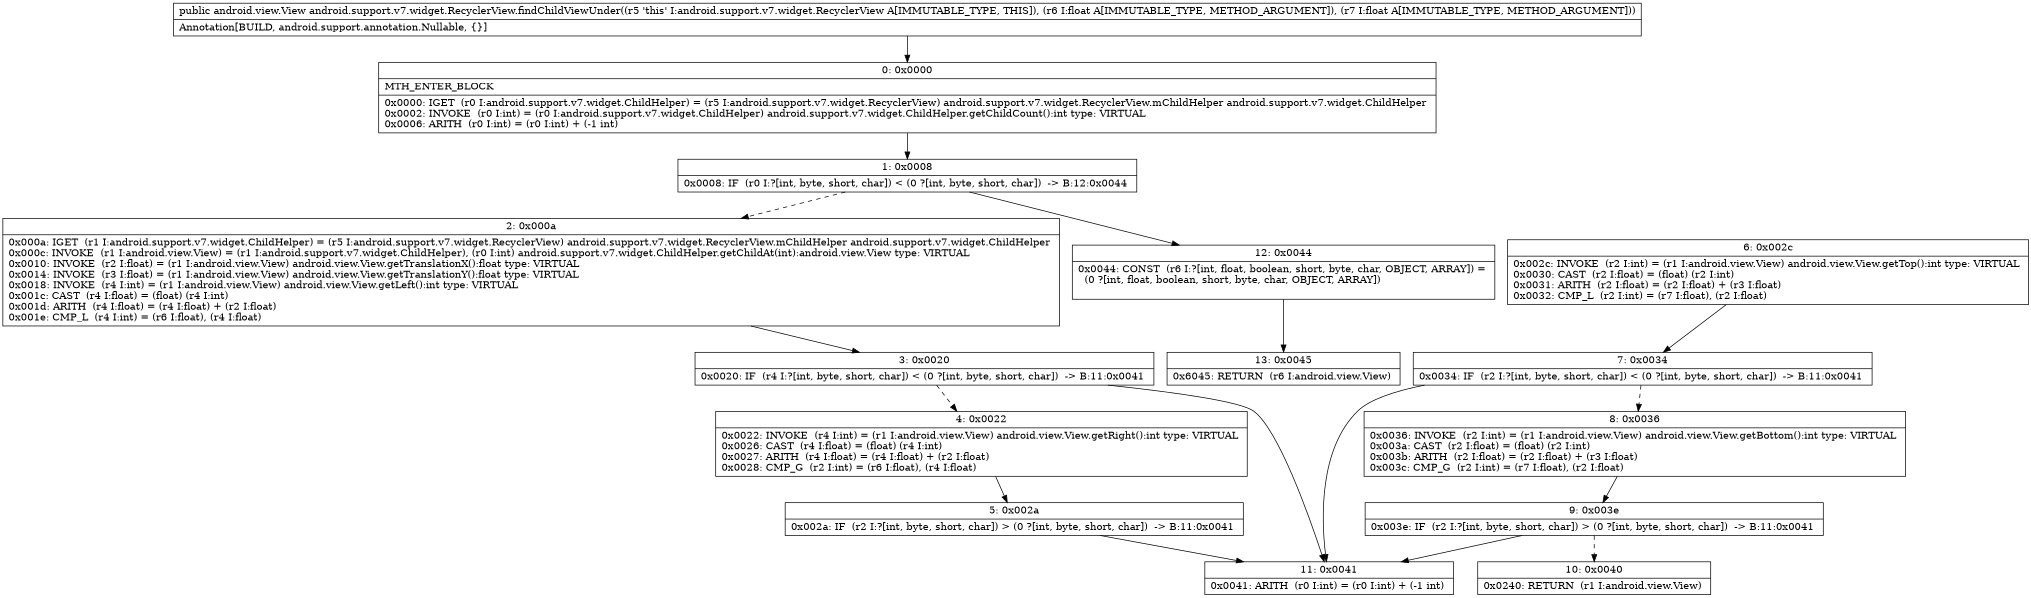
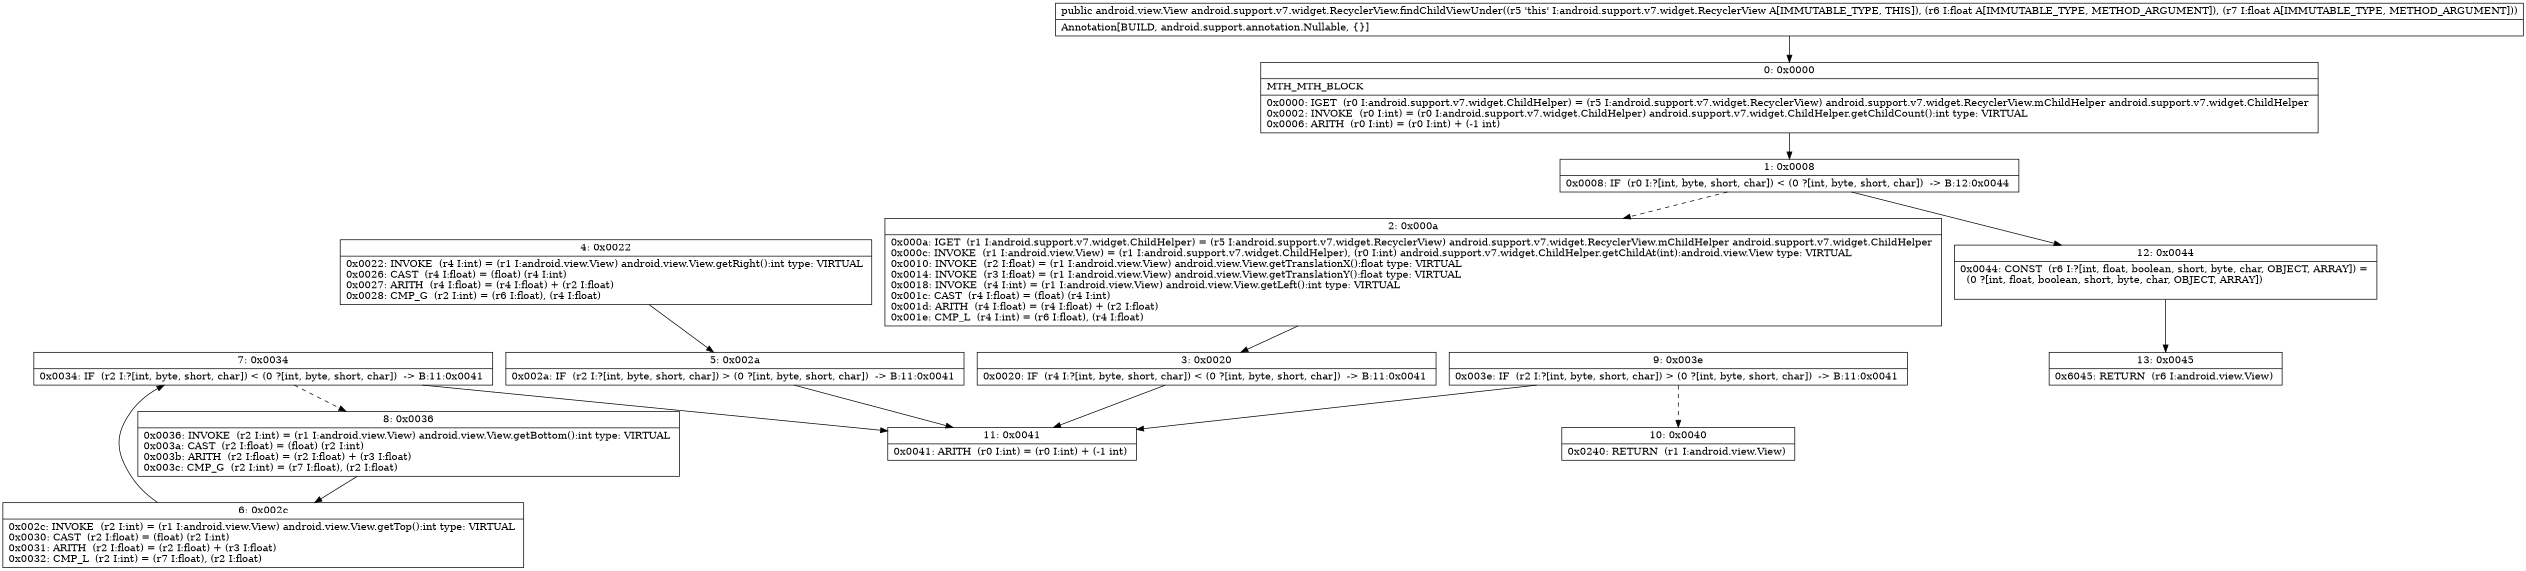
node "0: 0x0000": text "MTH_ENTER_BLOCK" -> "MTH_MTH_BLOCK"
edge "3: 0x0020" -> "4: 0x0022": removed
edge "8: 0x0036" -> "9: 0x003e": now "8: 0x0036" -> "6: 0x002c"
